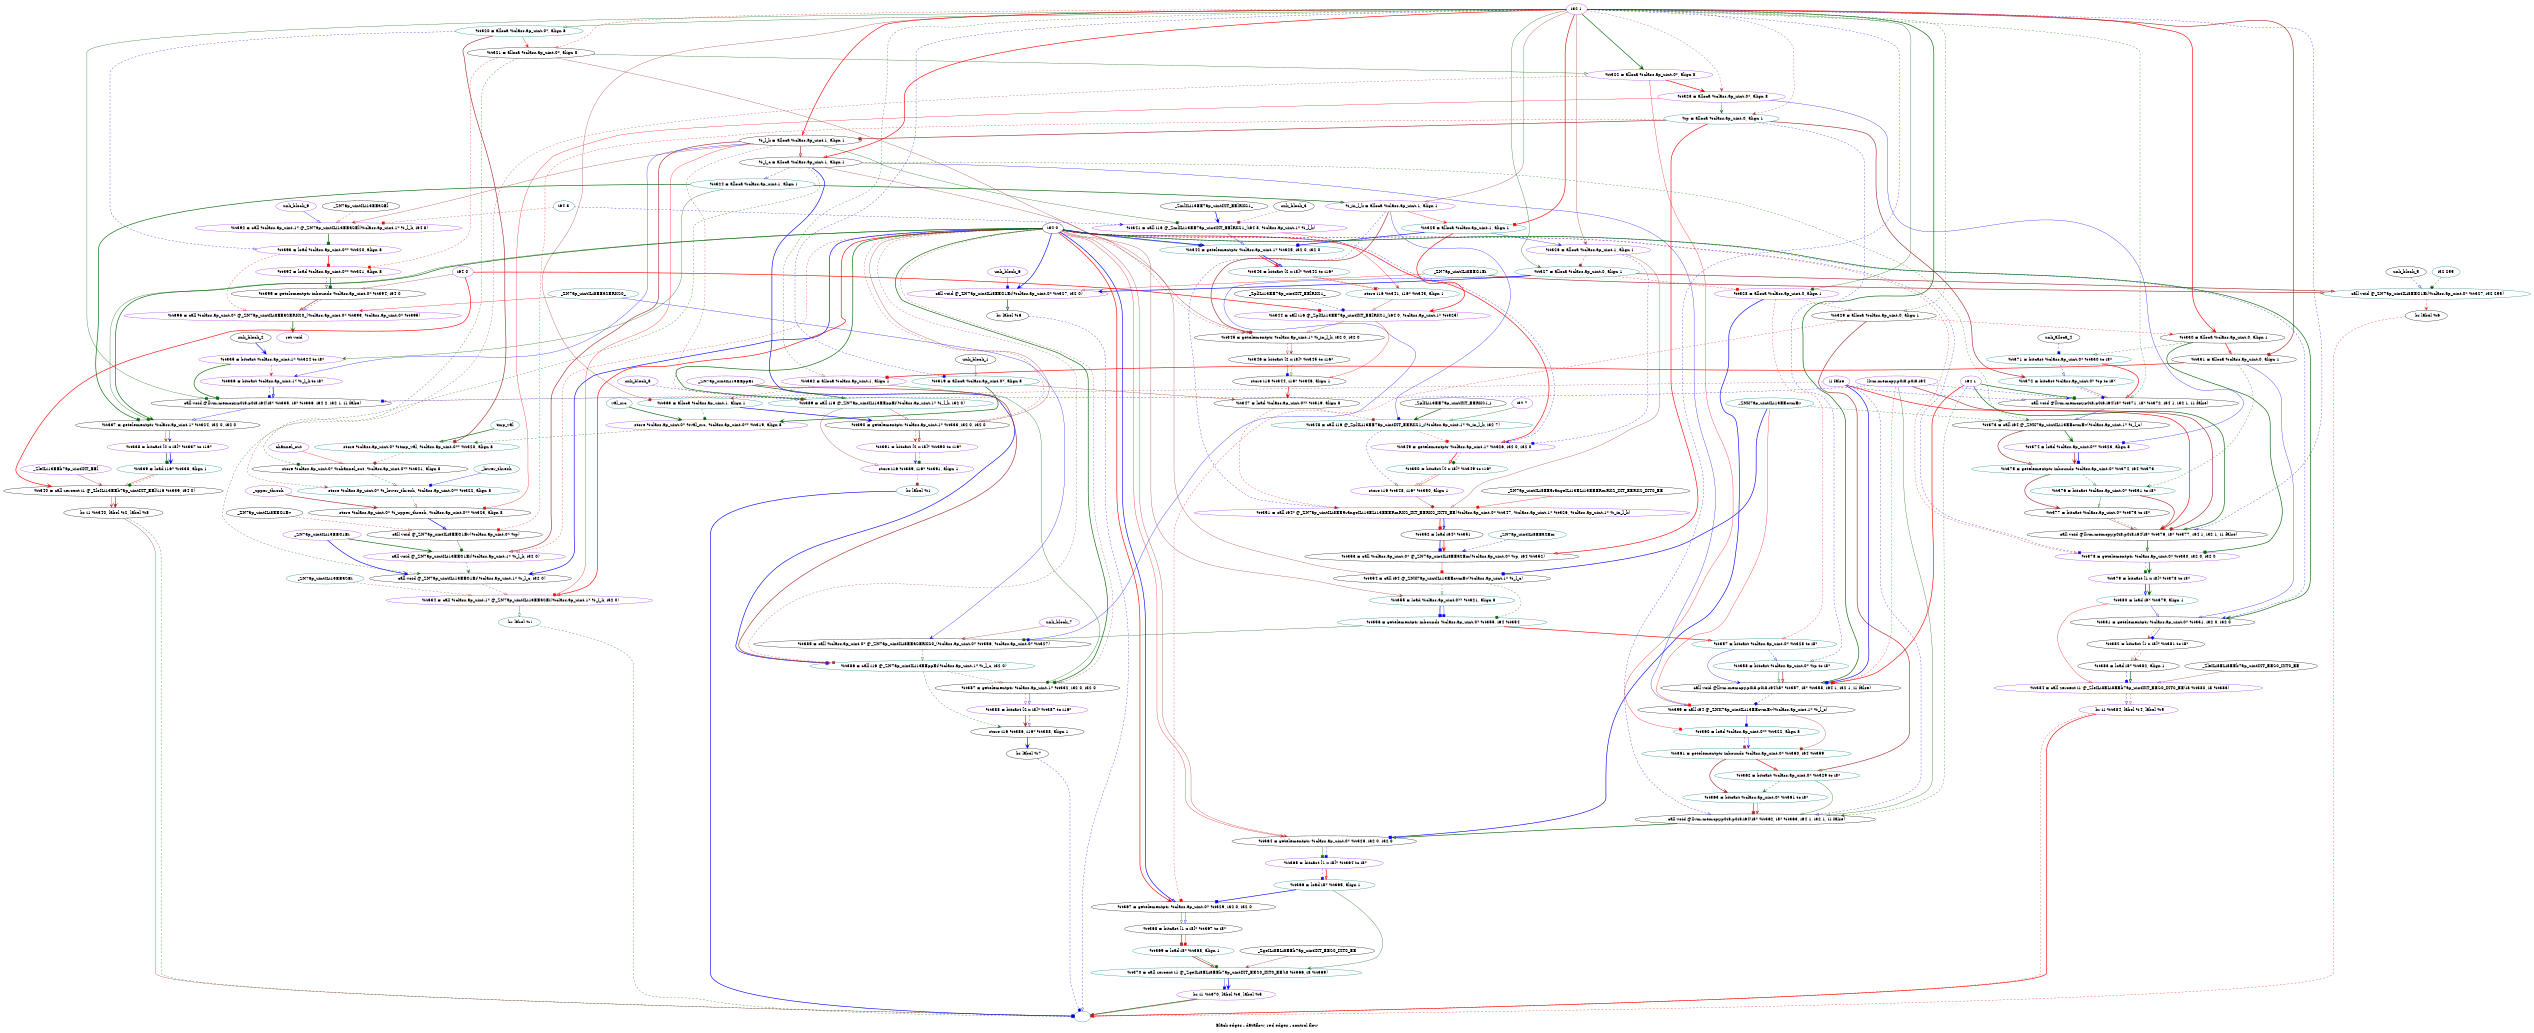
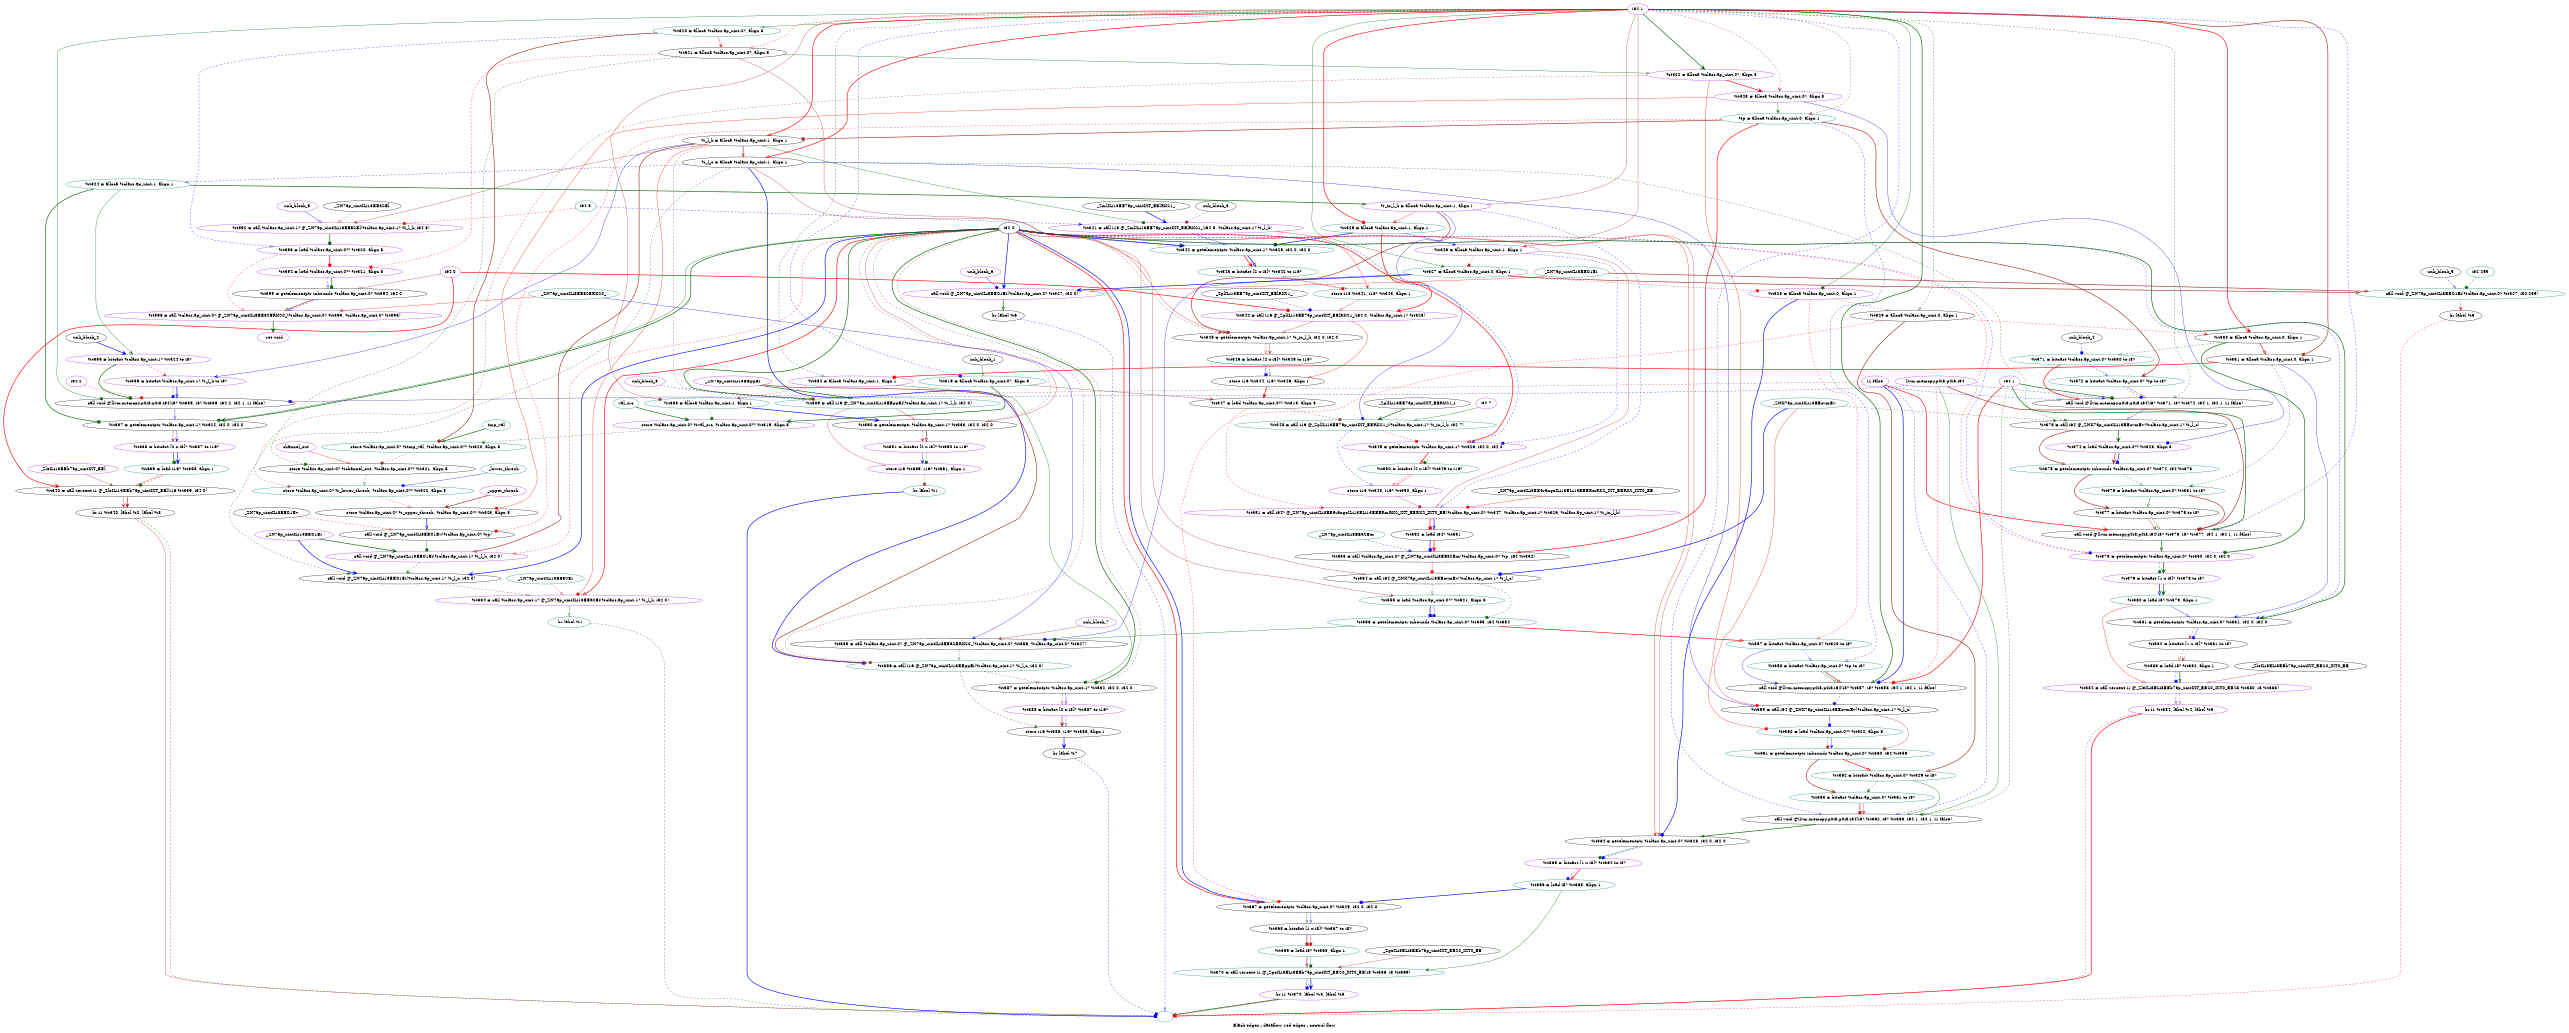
node "unk_alloca_4": label "unk_alloca_4" -> "unk_block_4"
node "i64 2": added
edge "%t331 = alloca %class.ap_uint.0, align 1" -> "%t381 = getelementptr %class.ap_uint.0* %t331, i32 0, i32 0": arrowhead onormal -> vee
